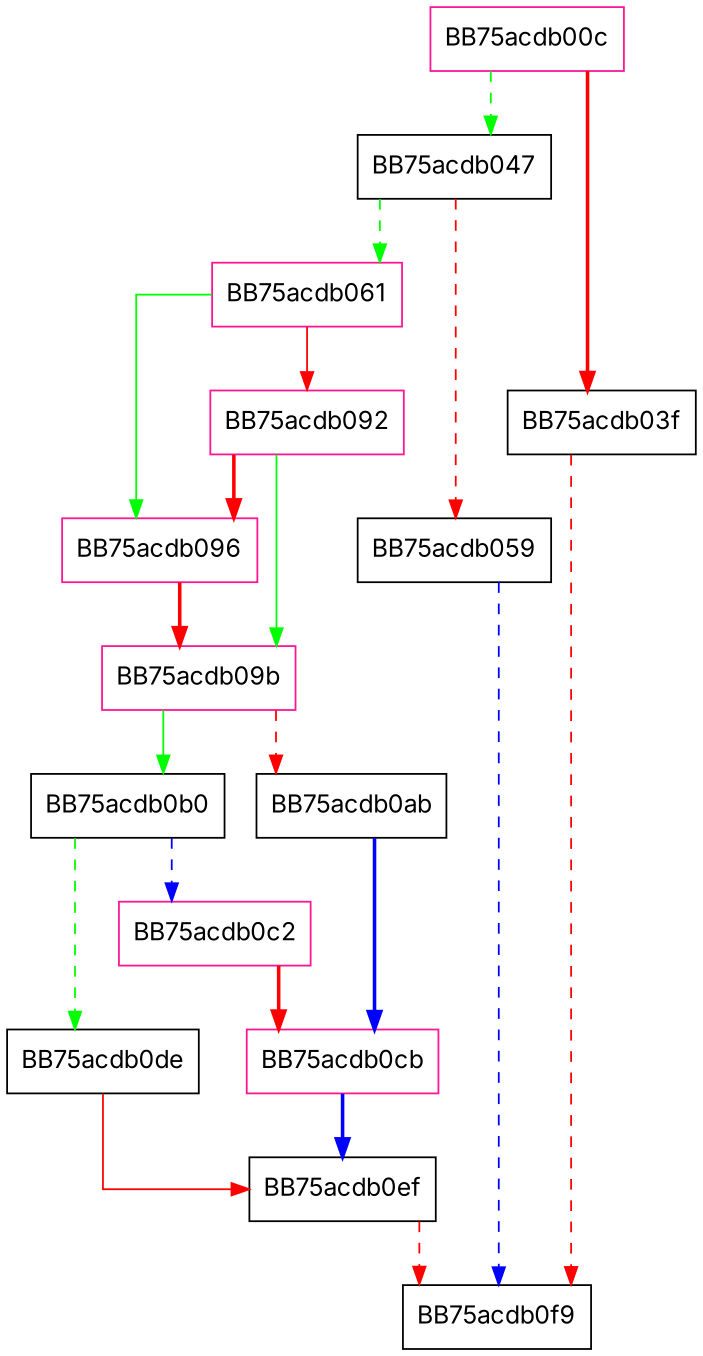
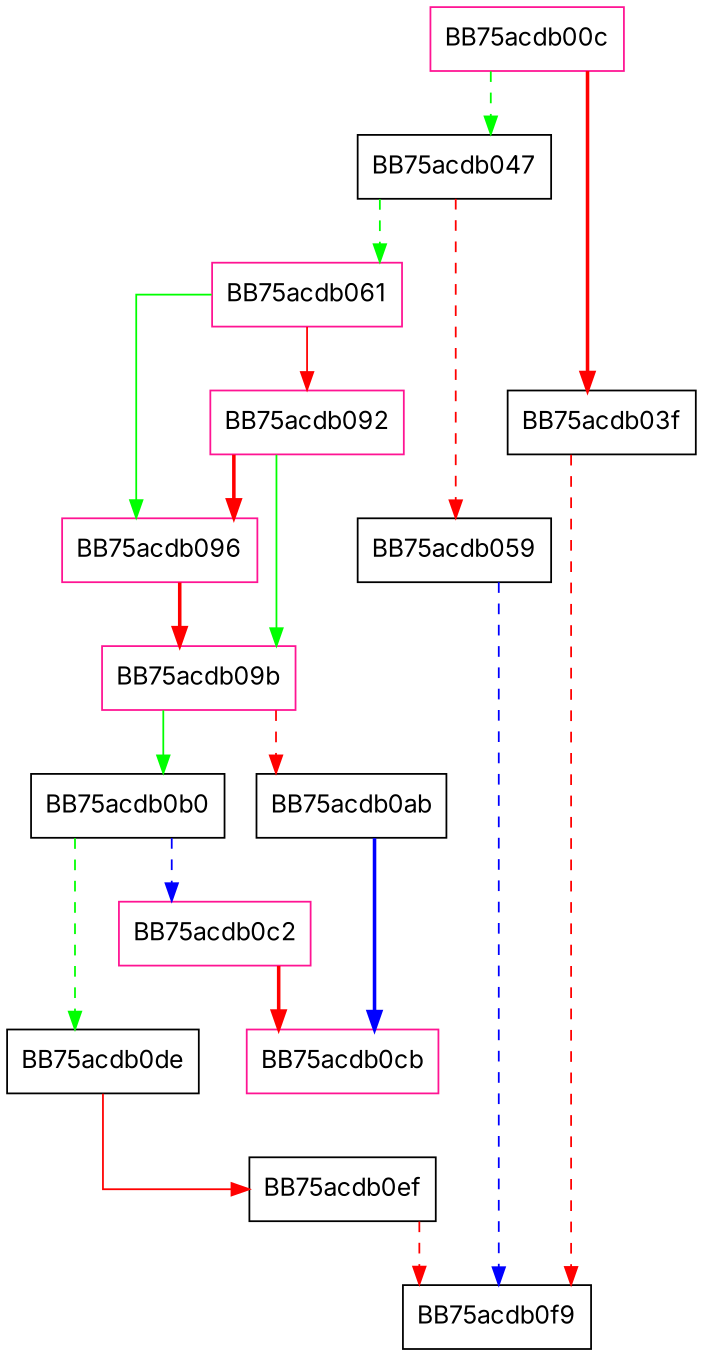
edge "BB75acdb0cb" -> "BB75acdb0ef": removed
